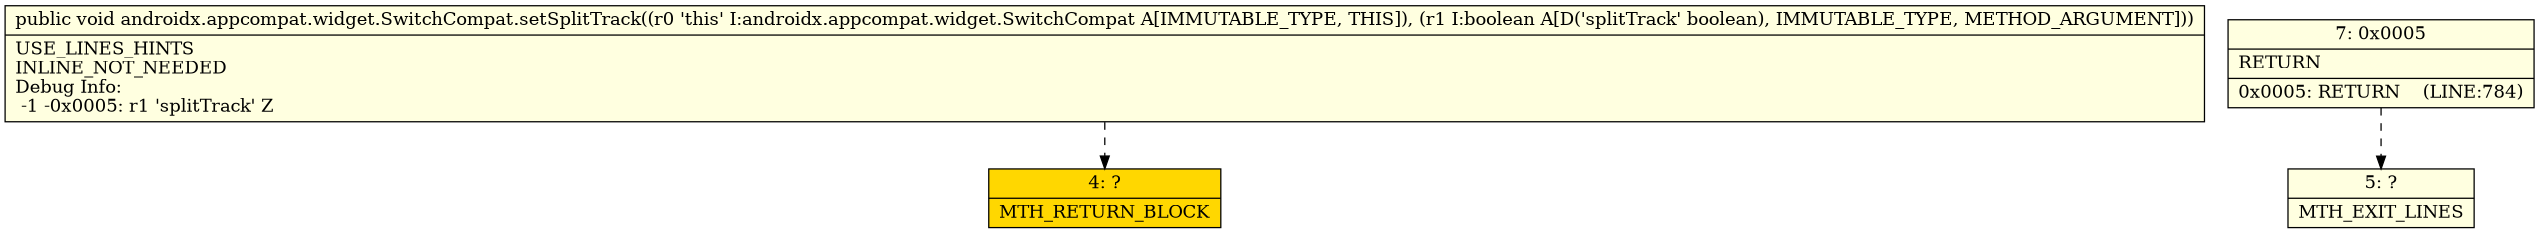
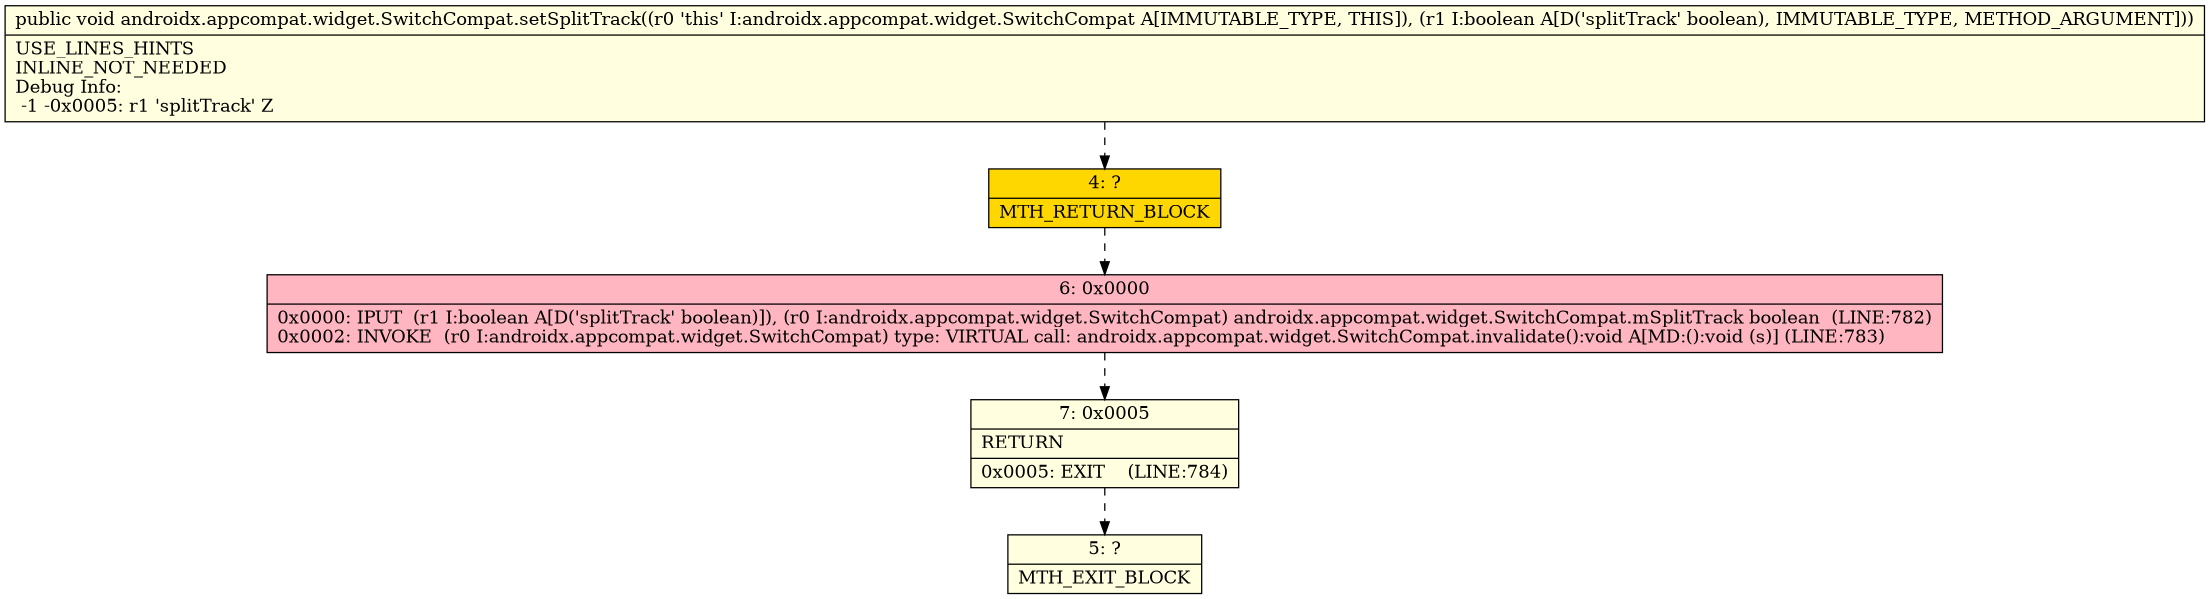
node "7: 0x0005": text "0x0005: RETURN    (LINE:784)" -> "0x0005: EXIT    (LINE:784)"
node "5: ?": text "MTH_EXIT_LINES" -> "MTH_EXIT_BLOCK"
node "6: 0x0000": added
